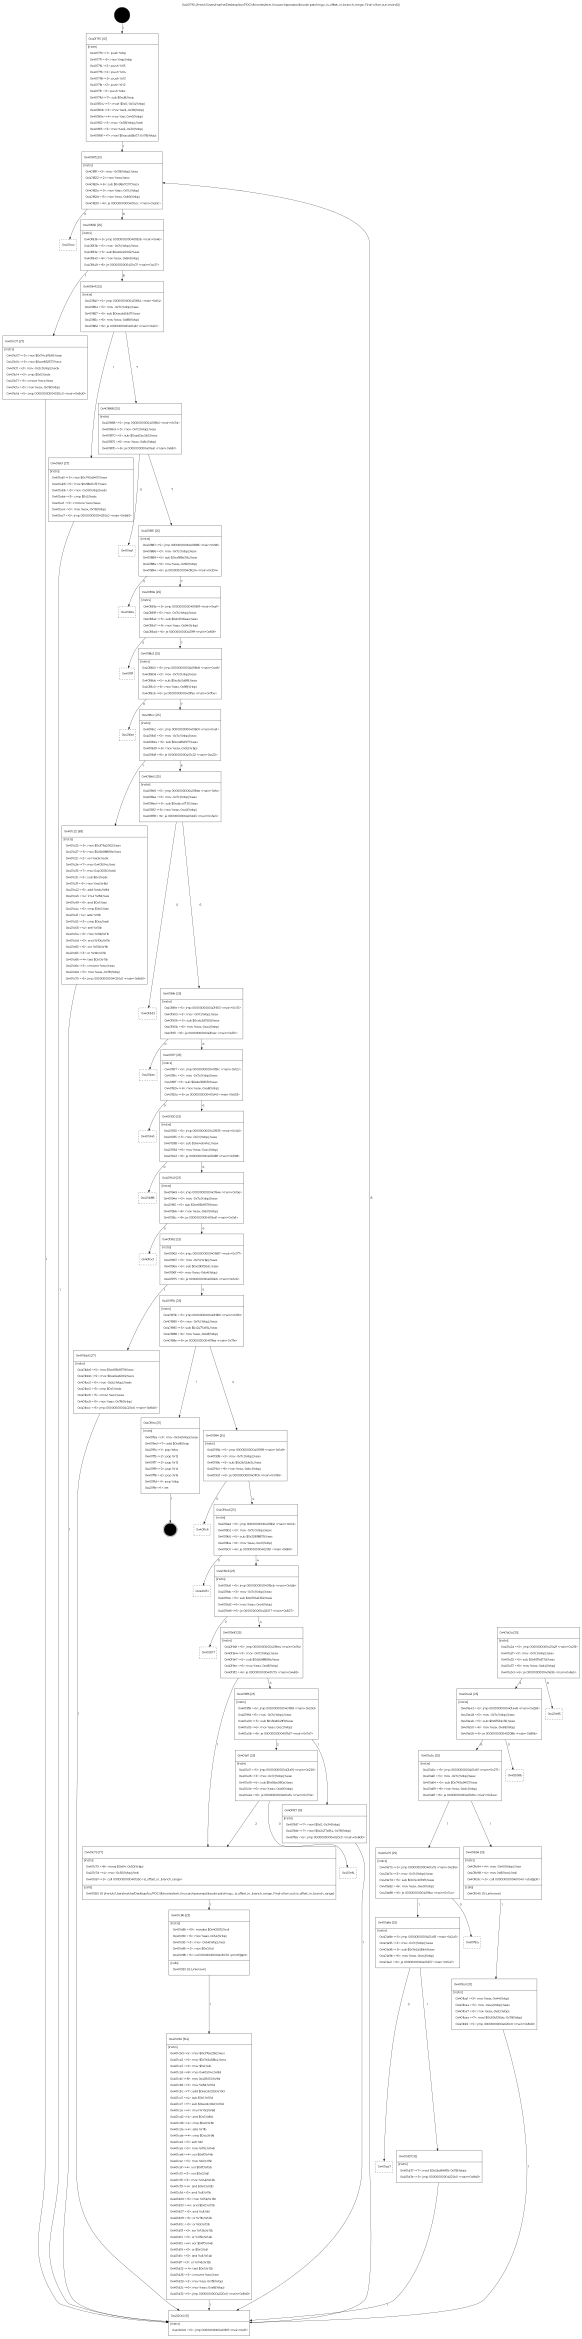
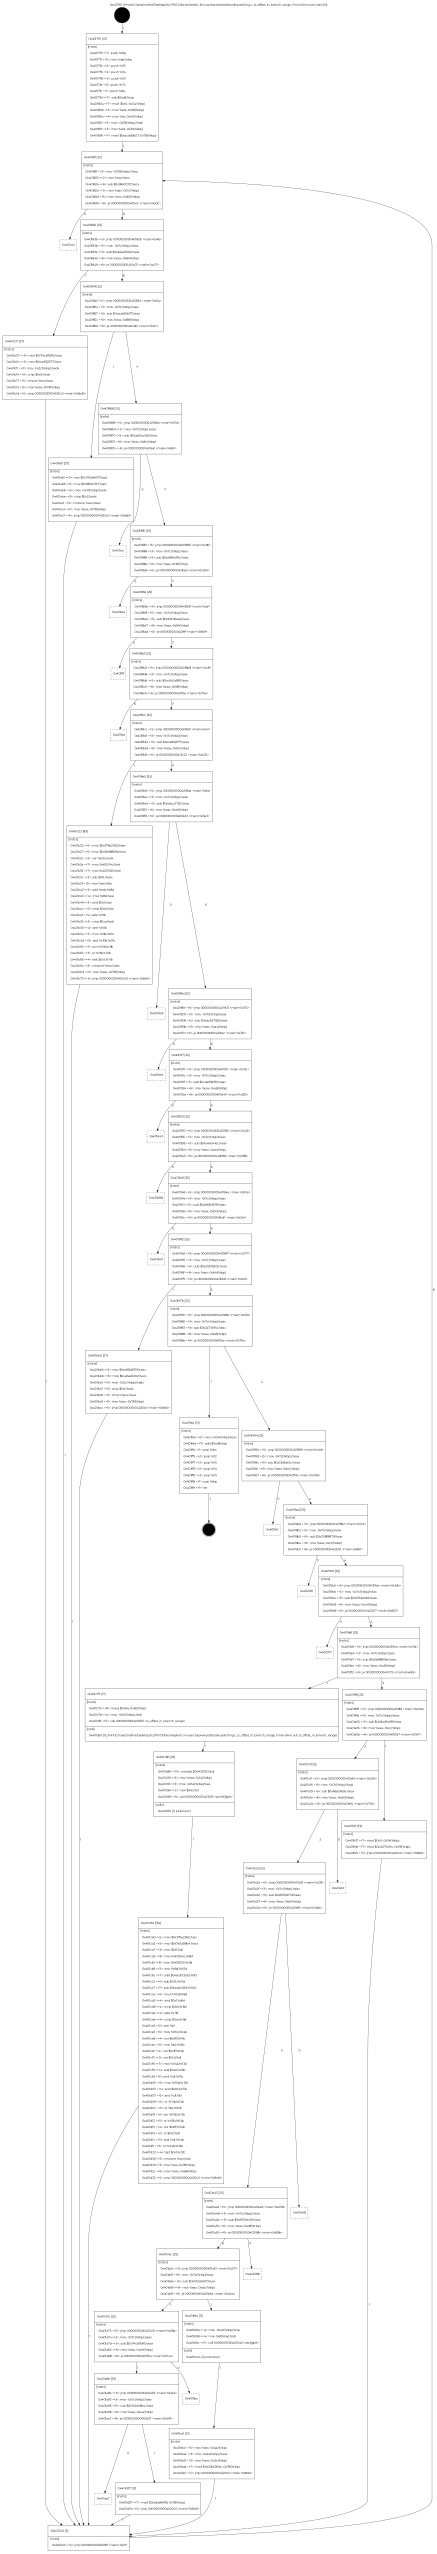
edge "0x401a11 [25]" -> "0x401c75 [17]": now "0x401a11 [25]" -> "0x401a2a [25]"
